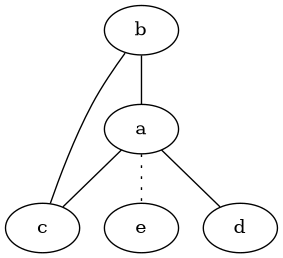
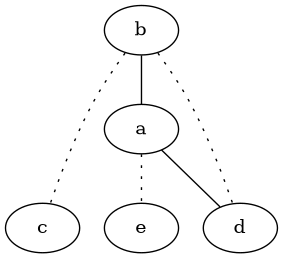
edge "b" -- "c": style solid -> dotted
edge "b" -- "d": added
edge "a" -- "c": removed
